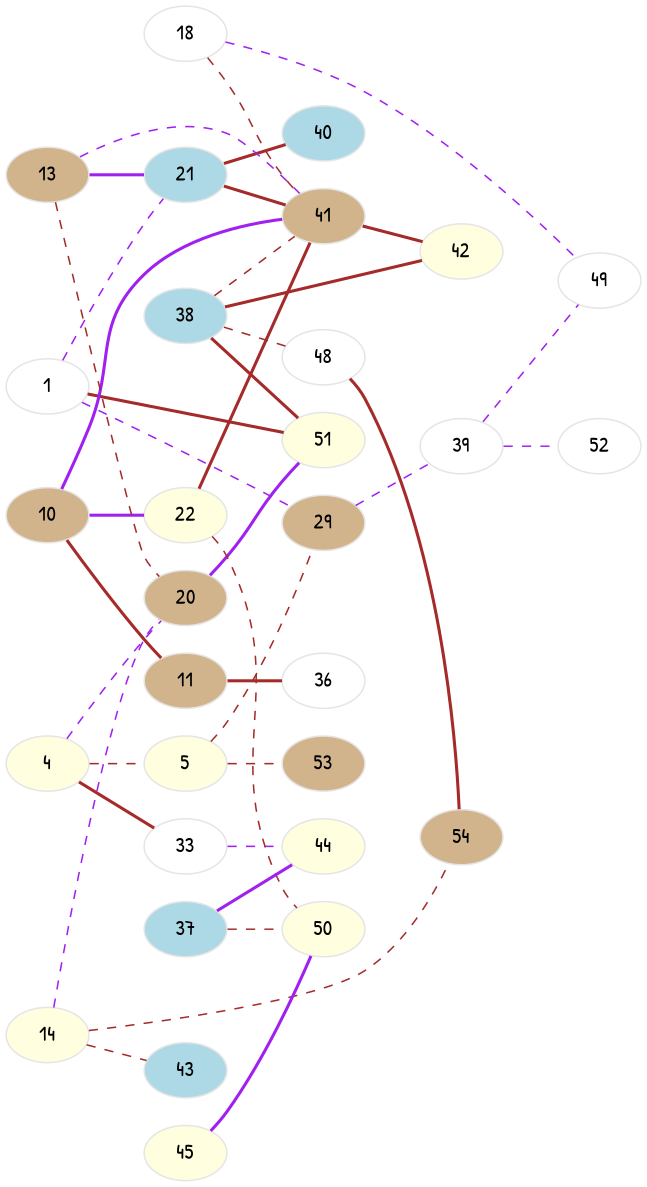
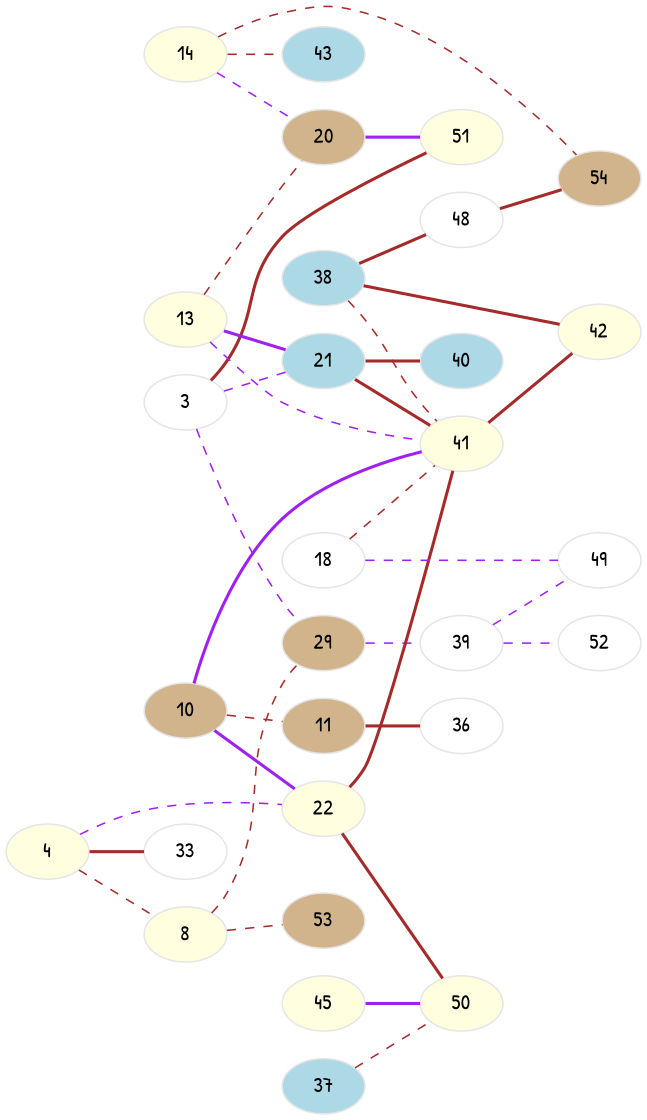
node "13": fillcolor tan -> lightyellow
node "41": fillcolor tan -> lightyellow
edge "38" -- "48": style dashed -> bold
edge "38" -- "51": removed
node "1": label "1" -> "3"
edge "10" -- "11": style bold -> dashed
edge "20" -- "4": now "22" -- "4"
edge "22" -- "50": style dashed -> bold
node "5": label "5" -> "8"
node "44": removed
